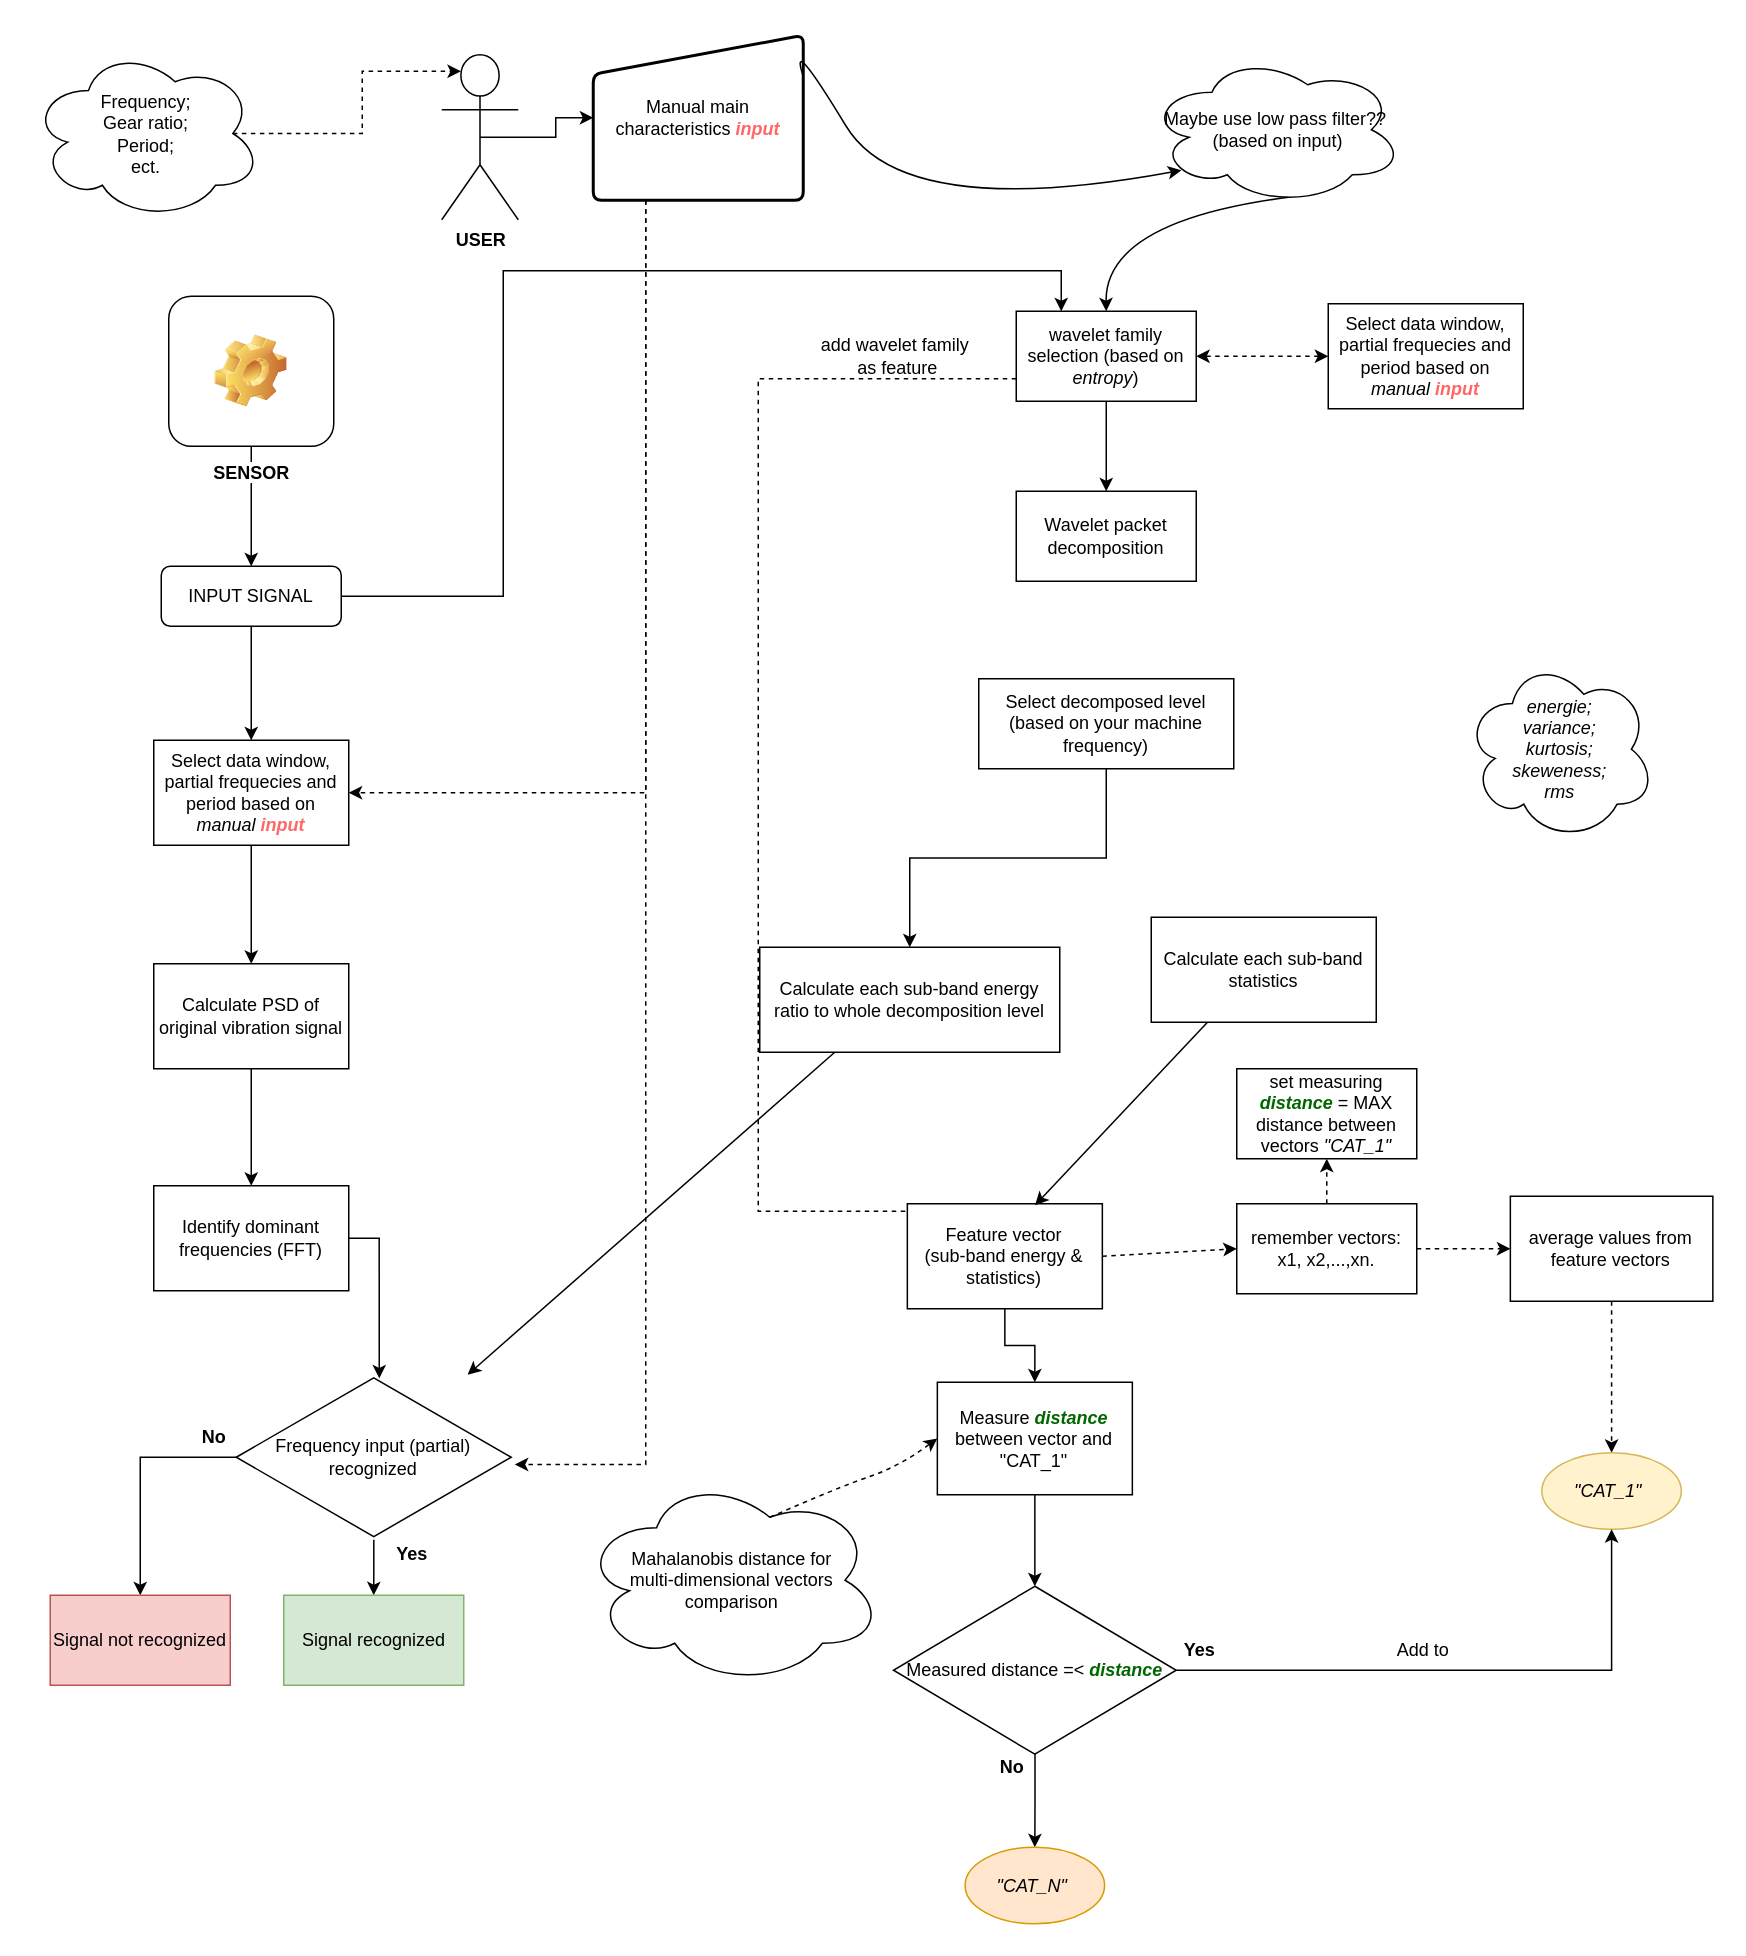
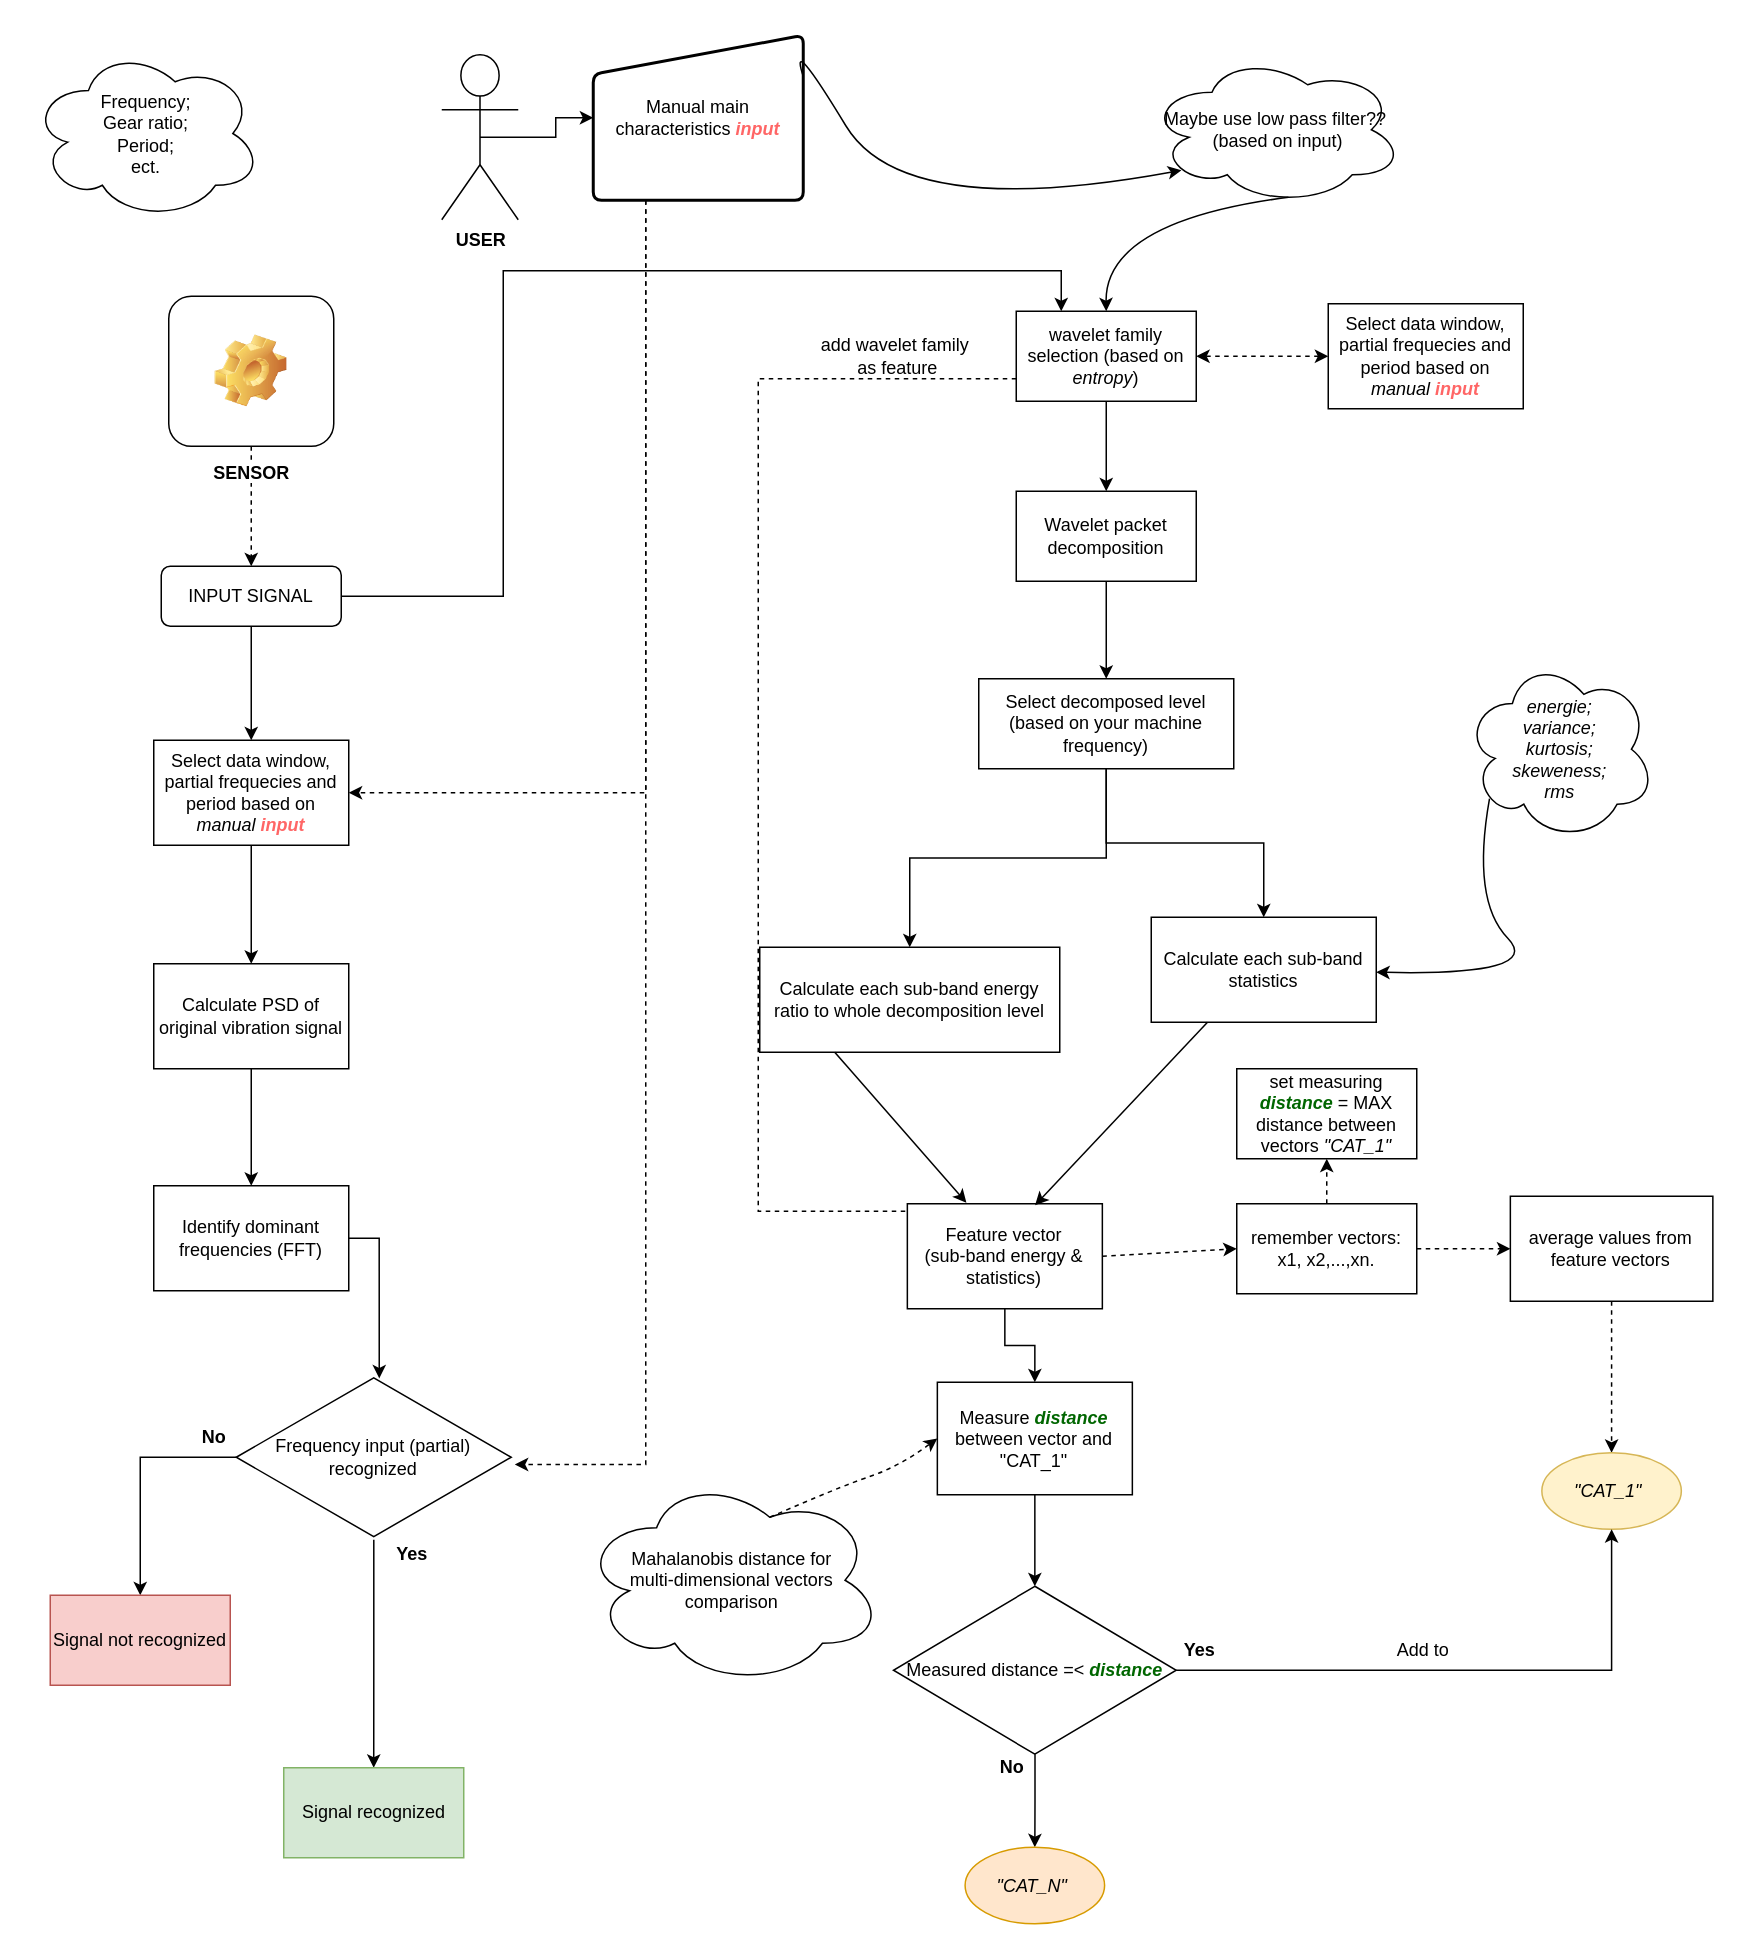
edge "Frequency; Gear ratio; Period; ect." -> "USER": removed
edge "SENSOR" -> "INPUT SIGNAL": style solid -> dashed
edge "Wavelet packet decomposition" -> "Select decomposed level (based on your machine frequency)": added
edge "Select decomposed level (based on your machine frequency)" -> "Calculate each sub-band statistics": added
edge "energie; variance; kurtosis; skeweness; rms" -> "Calculate each sub-band statistics": added
edge "Calculate each sub-band energy ratio to whole decomposition level" -> "Frequency input (partial) recognized": now "Calculate each sub-band energy ratio to whole decomposition level" -> "Feature vector (sub-band energy & statistics)"
node "Signal recognized": moved (374, 1640) -> (374, 1813)
